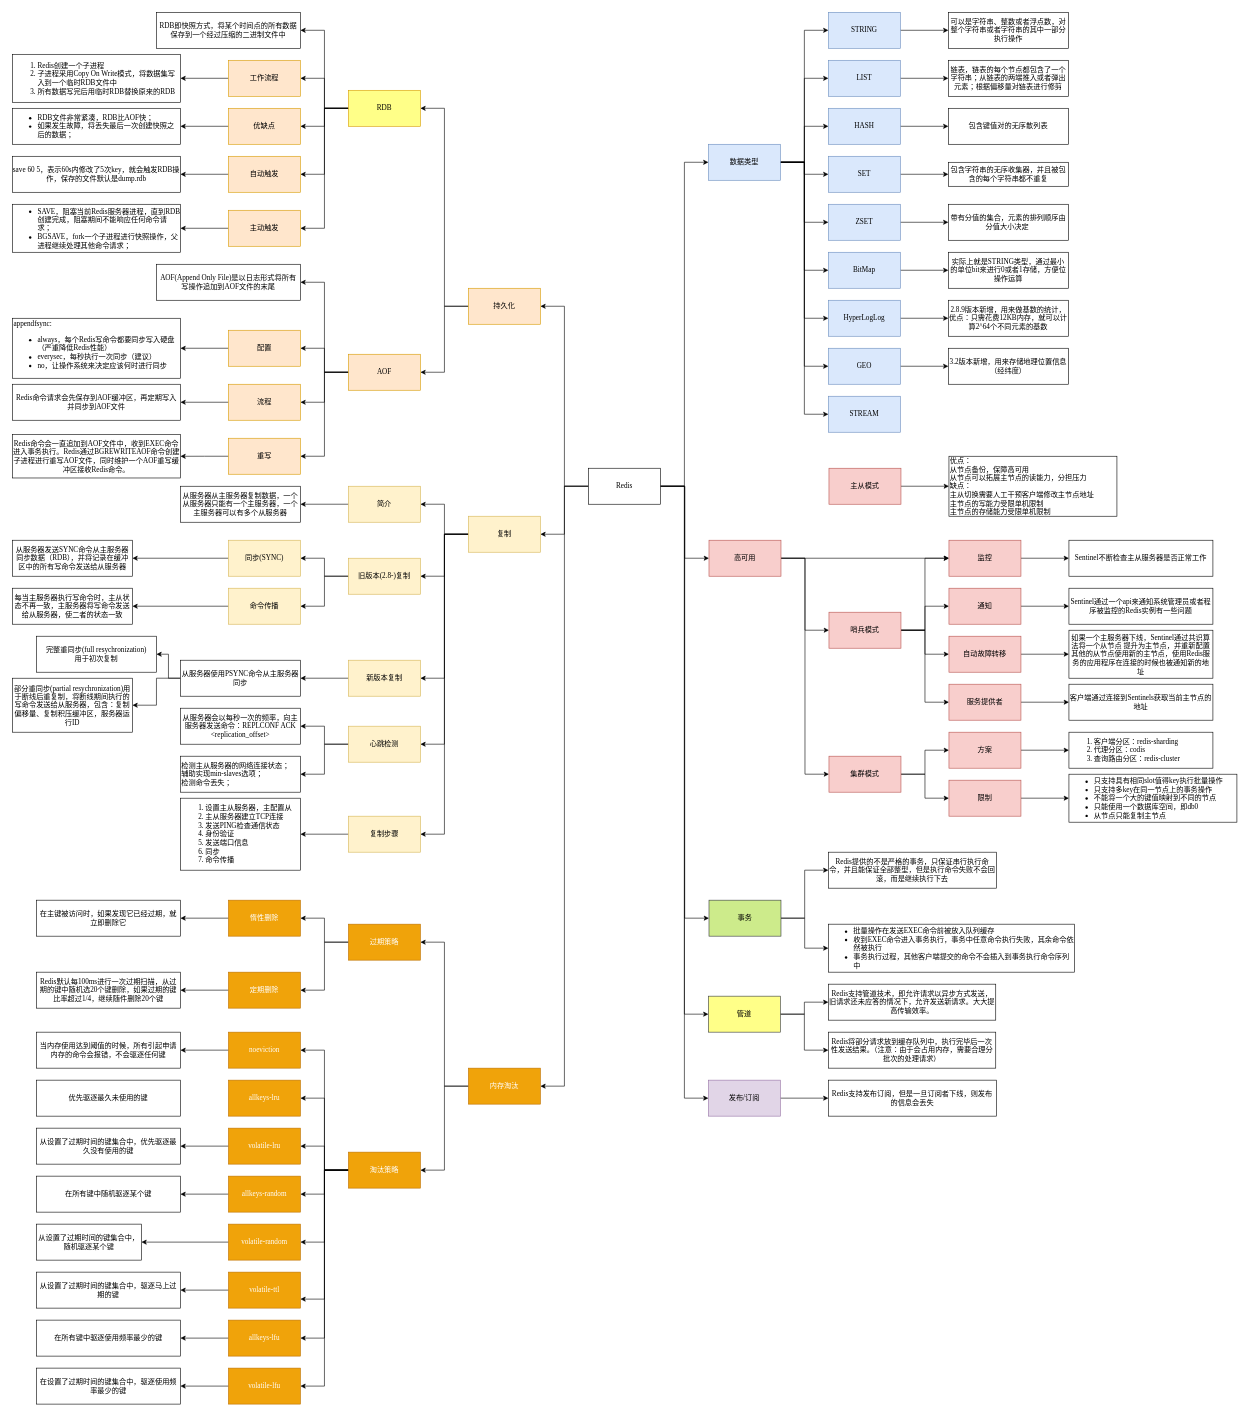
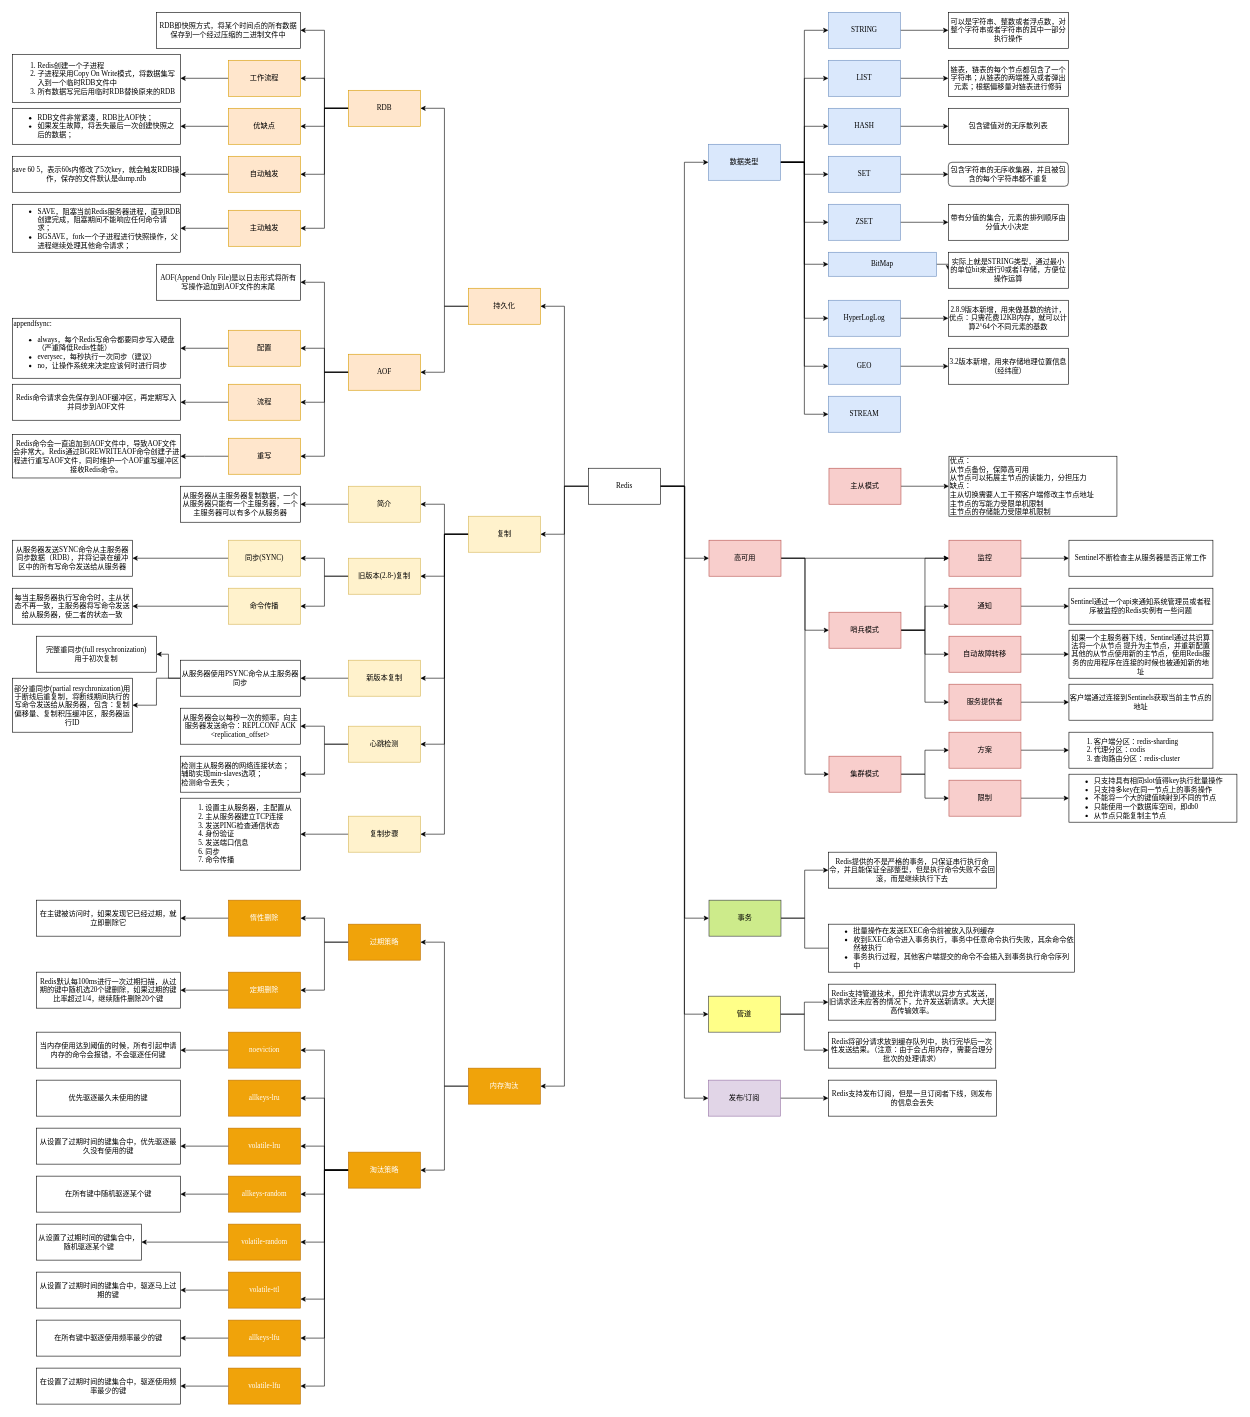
node "RDB": fillcolor #ffff88 -> #ffe6cc
node "包含字符串的无序收集器，并且被包含的每个字符串都不重复": shape rectangle -> rounded rectangle
node "BitMap": size 72x36 -> 108x24
node "Redis命令会一直追加到AOF文件中，收到EXEC命令进入事务执行。Redis通过BGREWRITEAOF命令创建子进程进行重写AOF文件，同时维护一个AOF重写缓冲区接收Redis命令。": label "Redis命令会一直追加到AOF文件中，收到EXEC命令进入事务执行。Redis通过BGREWRITEAOF命令创建子进程进行重写AOF文件，同时维护一个AOF重写缓冲区接收Redis命令。" -> "Redis命令会一直追加到AOF文件中，导致AOF文件会非常大。Redis通过BGREWRITEAOF命令创建子进程进行重写AOF文件，同时维护一个AOF重写缓冲区接收Redis命令。"
edge "事务" -> "批量操作在发送EXEC命令前被放入队列缓存 收到EXEC命令进入事务执行，事务中任意命令执行失败，其余命令依然被执行 事务执行过程，其他客户端提交的命令不会插入到事务执行命令序列中": arrowhead classic -> none
